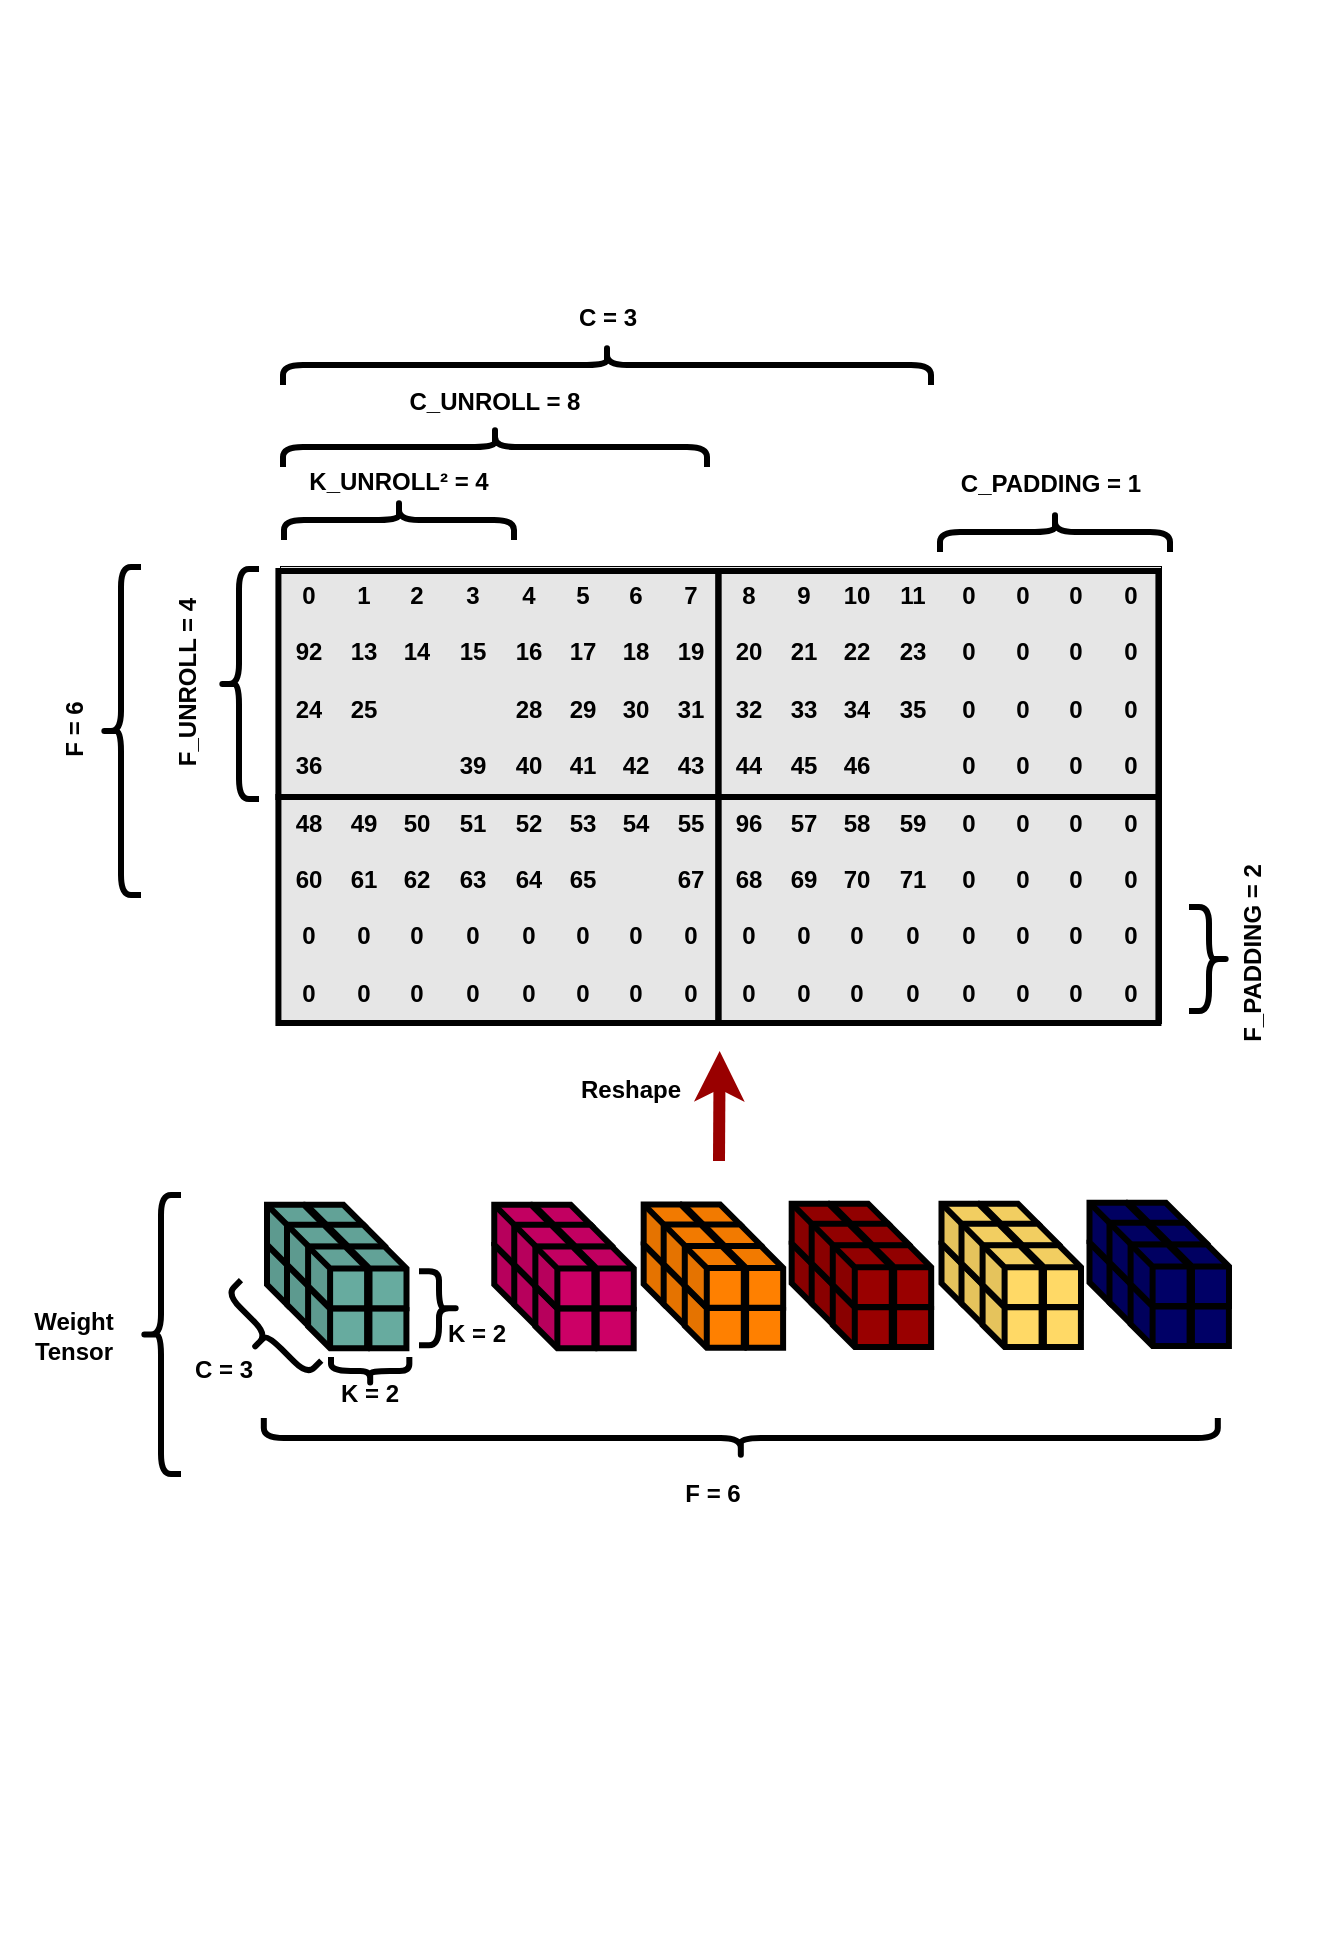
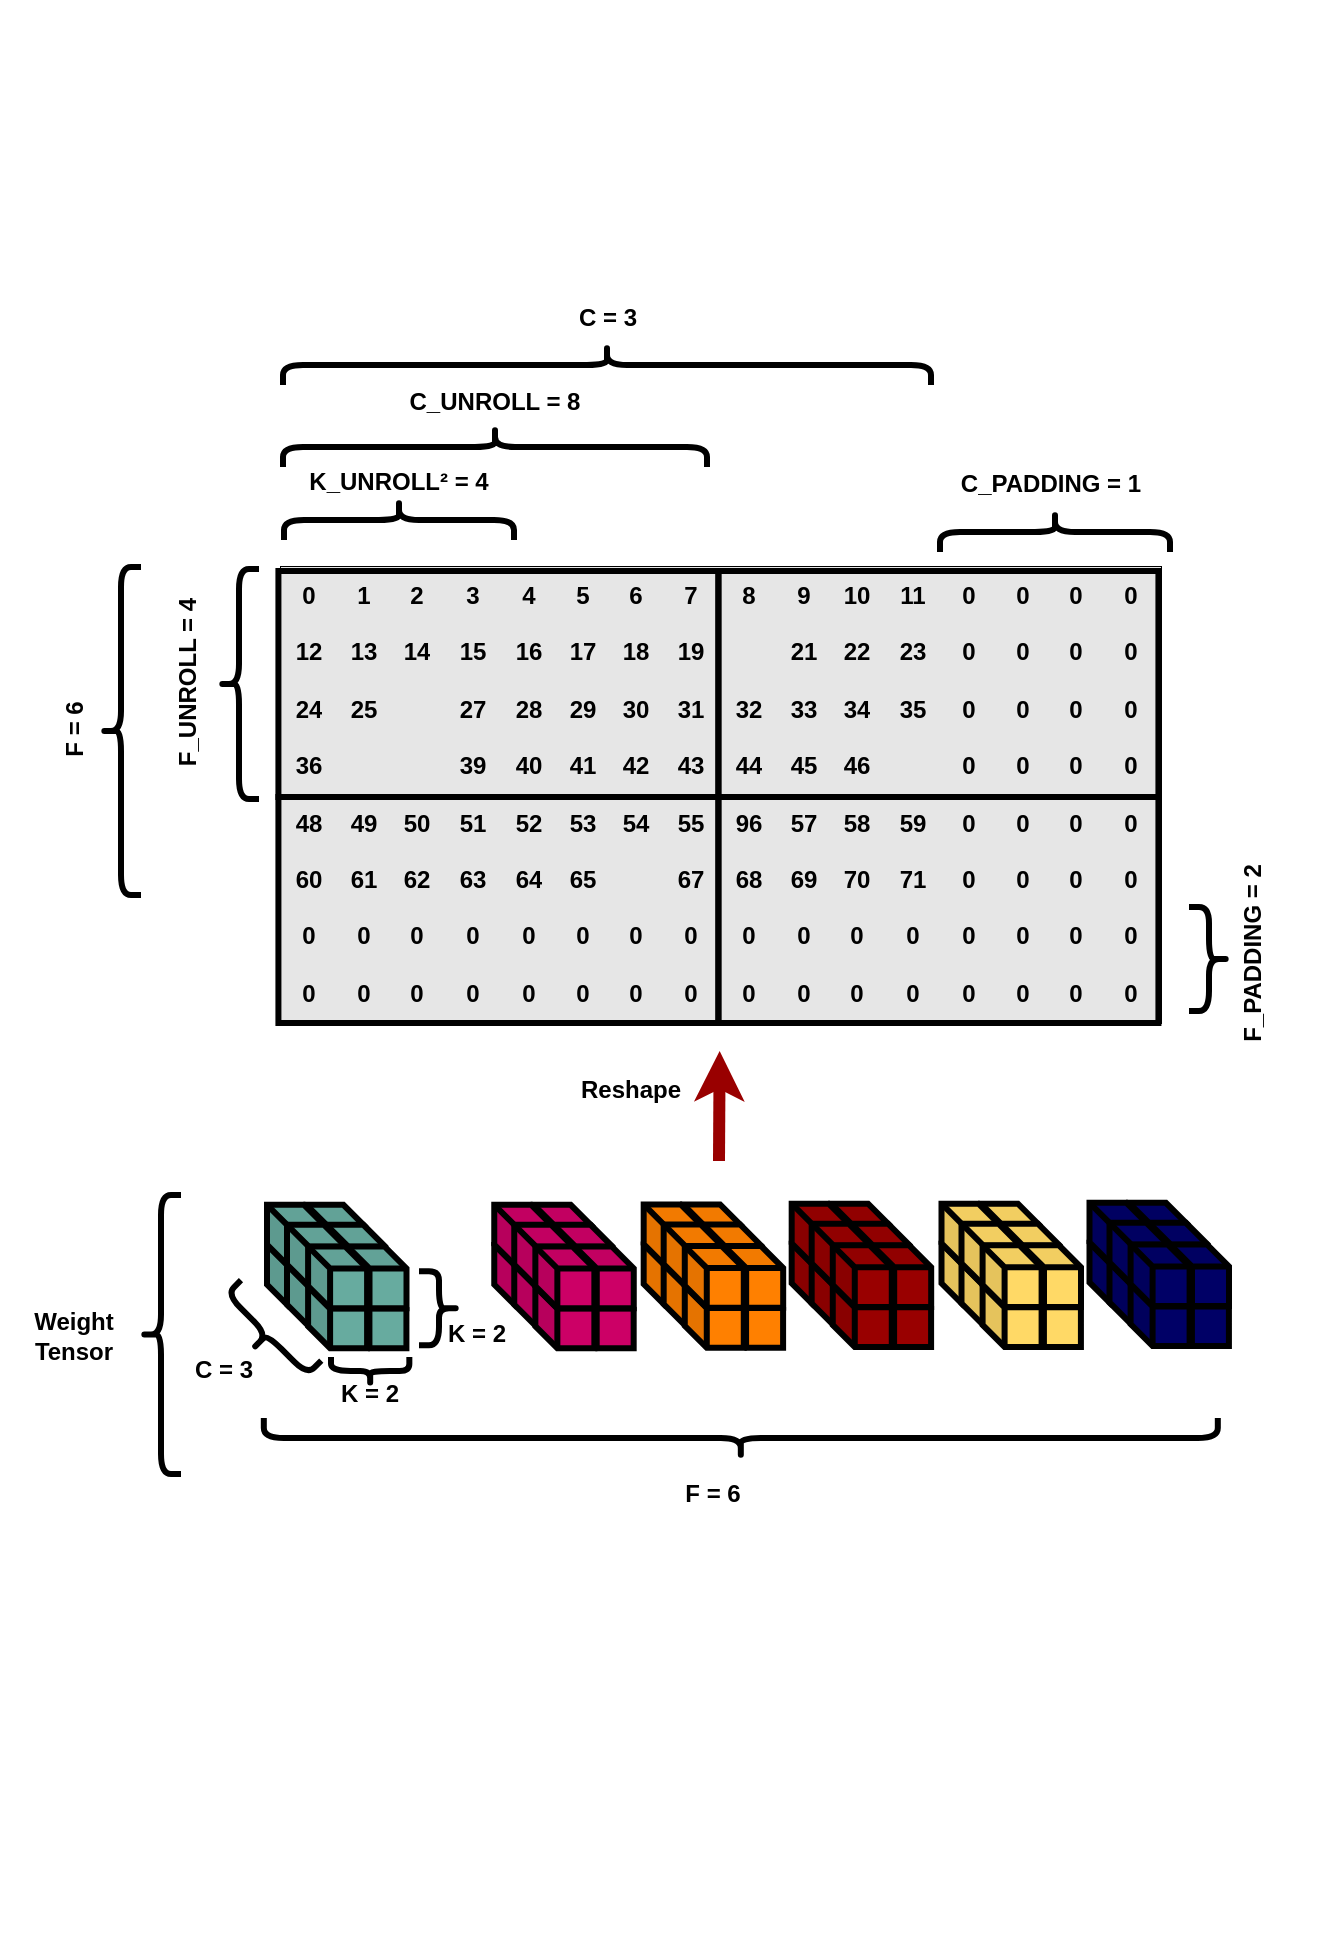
node "92": label "92" -> "12"
node "20": removed
node "27": added
